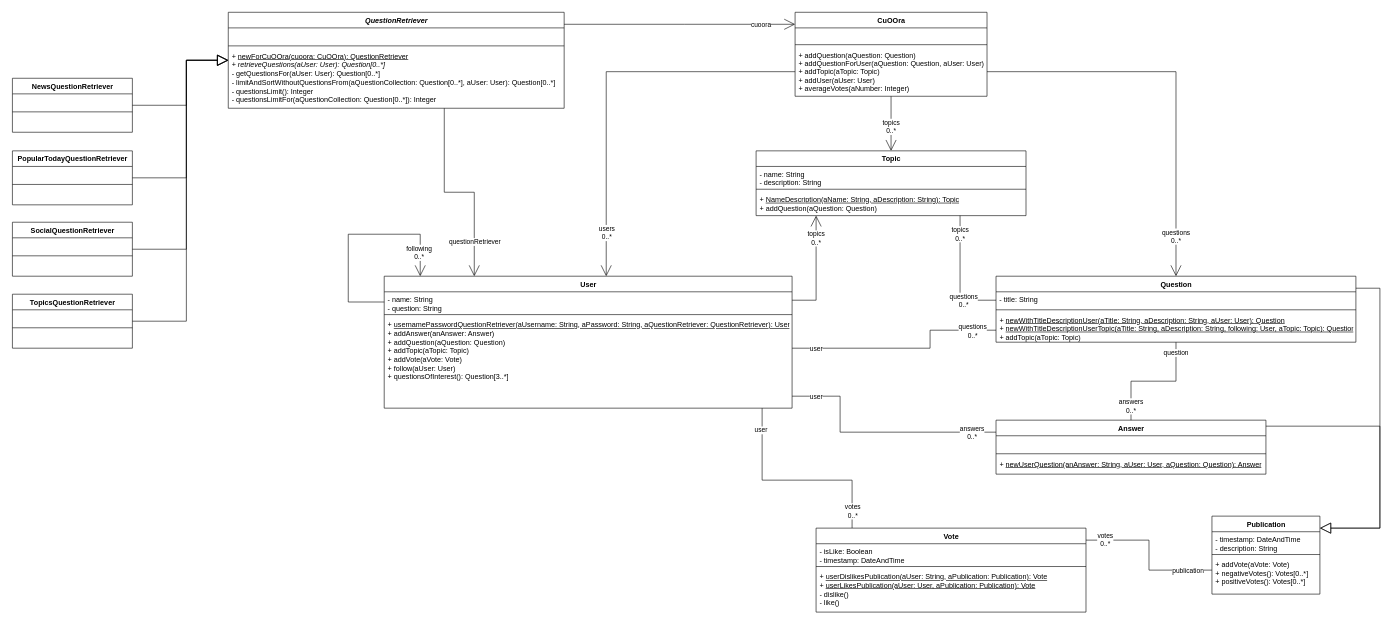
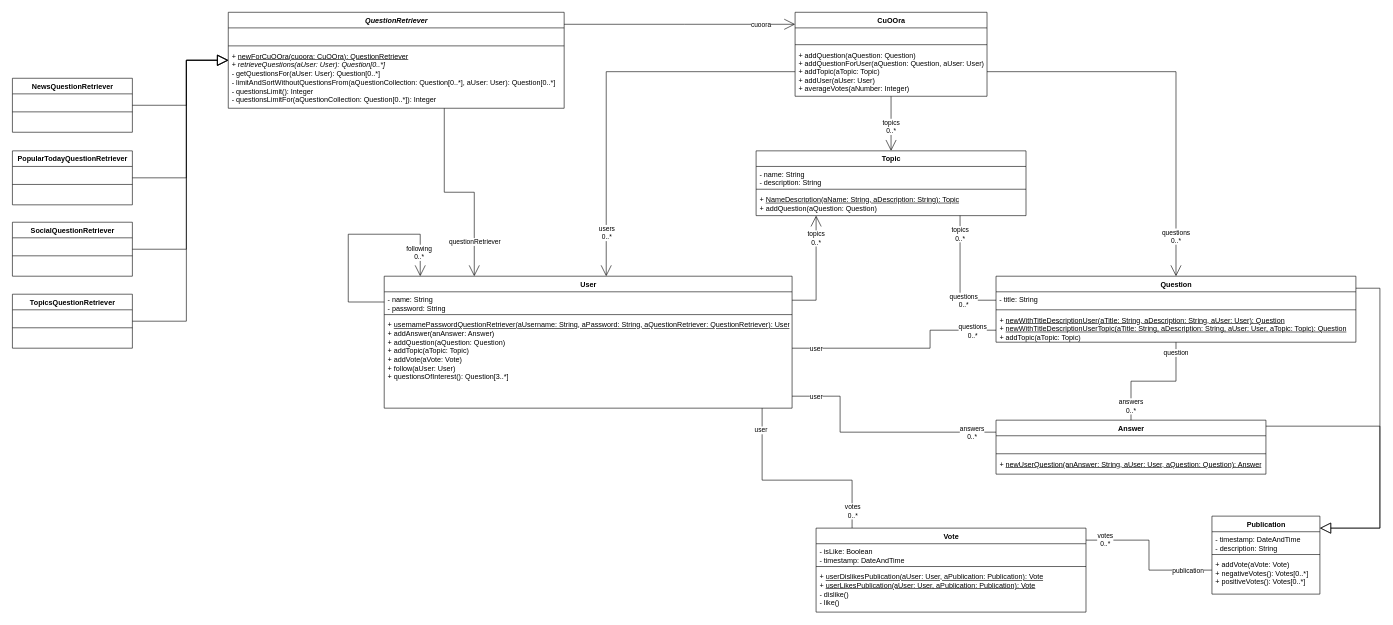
node "- name: String - question: String": label "- name: String - question: String" -> "- name: String - password: String"
node "+ newWithTitleDescriptionUser(aTitle: String, aDescription: String, aUser: User): Question + newWithTitleDescriptionUserTopic(aTitle: String, aDescription: String, following: User, aTopic: Topic): Question + addTopic(aTopic: Topic)": label "+ newWithTitleDescriptionUser(aTitle: String, aDescription: String, aUser: User): Question + newWithTitleDescriptionUserTopic(aTitle: String, aDescription: String, following: User, aTopic: Topic): Question + addTopic(aTopic: Topic)" -> "+ newWithTitleDescriptionUser(aTitle: String, aDescription: String, aUser: User): Question + newWithTitleDescriptionUserTopic(aTitle: String, aDescription: String, aUser: User, aTopic: Topic): Question + addTopic(aTopic: Topic)"
node "+ userDislikesPublication(aUser: String, aPublication: Publication): Vote + userLikesPublication(aUser: User, aPublication: Publication): Vote - dislike() - like()": label "+ userDislikesPublication(aUser: String, aPublication: Publication): Vote + userLikesPublication(aUser: User, aPublication: Publication): Vote - dislike() - like()" -> "+ userDislikesPublication(aUser: User, aPublication: Publication): Vote + userLikesPublication(aUser: User, aPublication: Publication): Vote - dislike() - like()"
